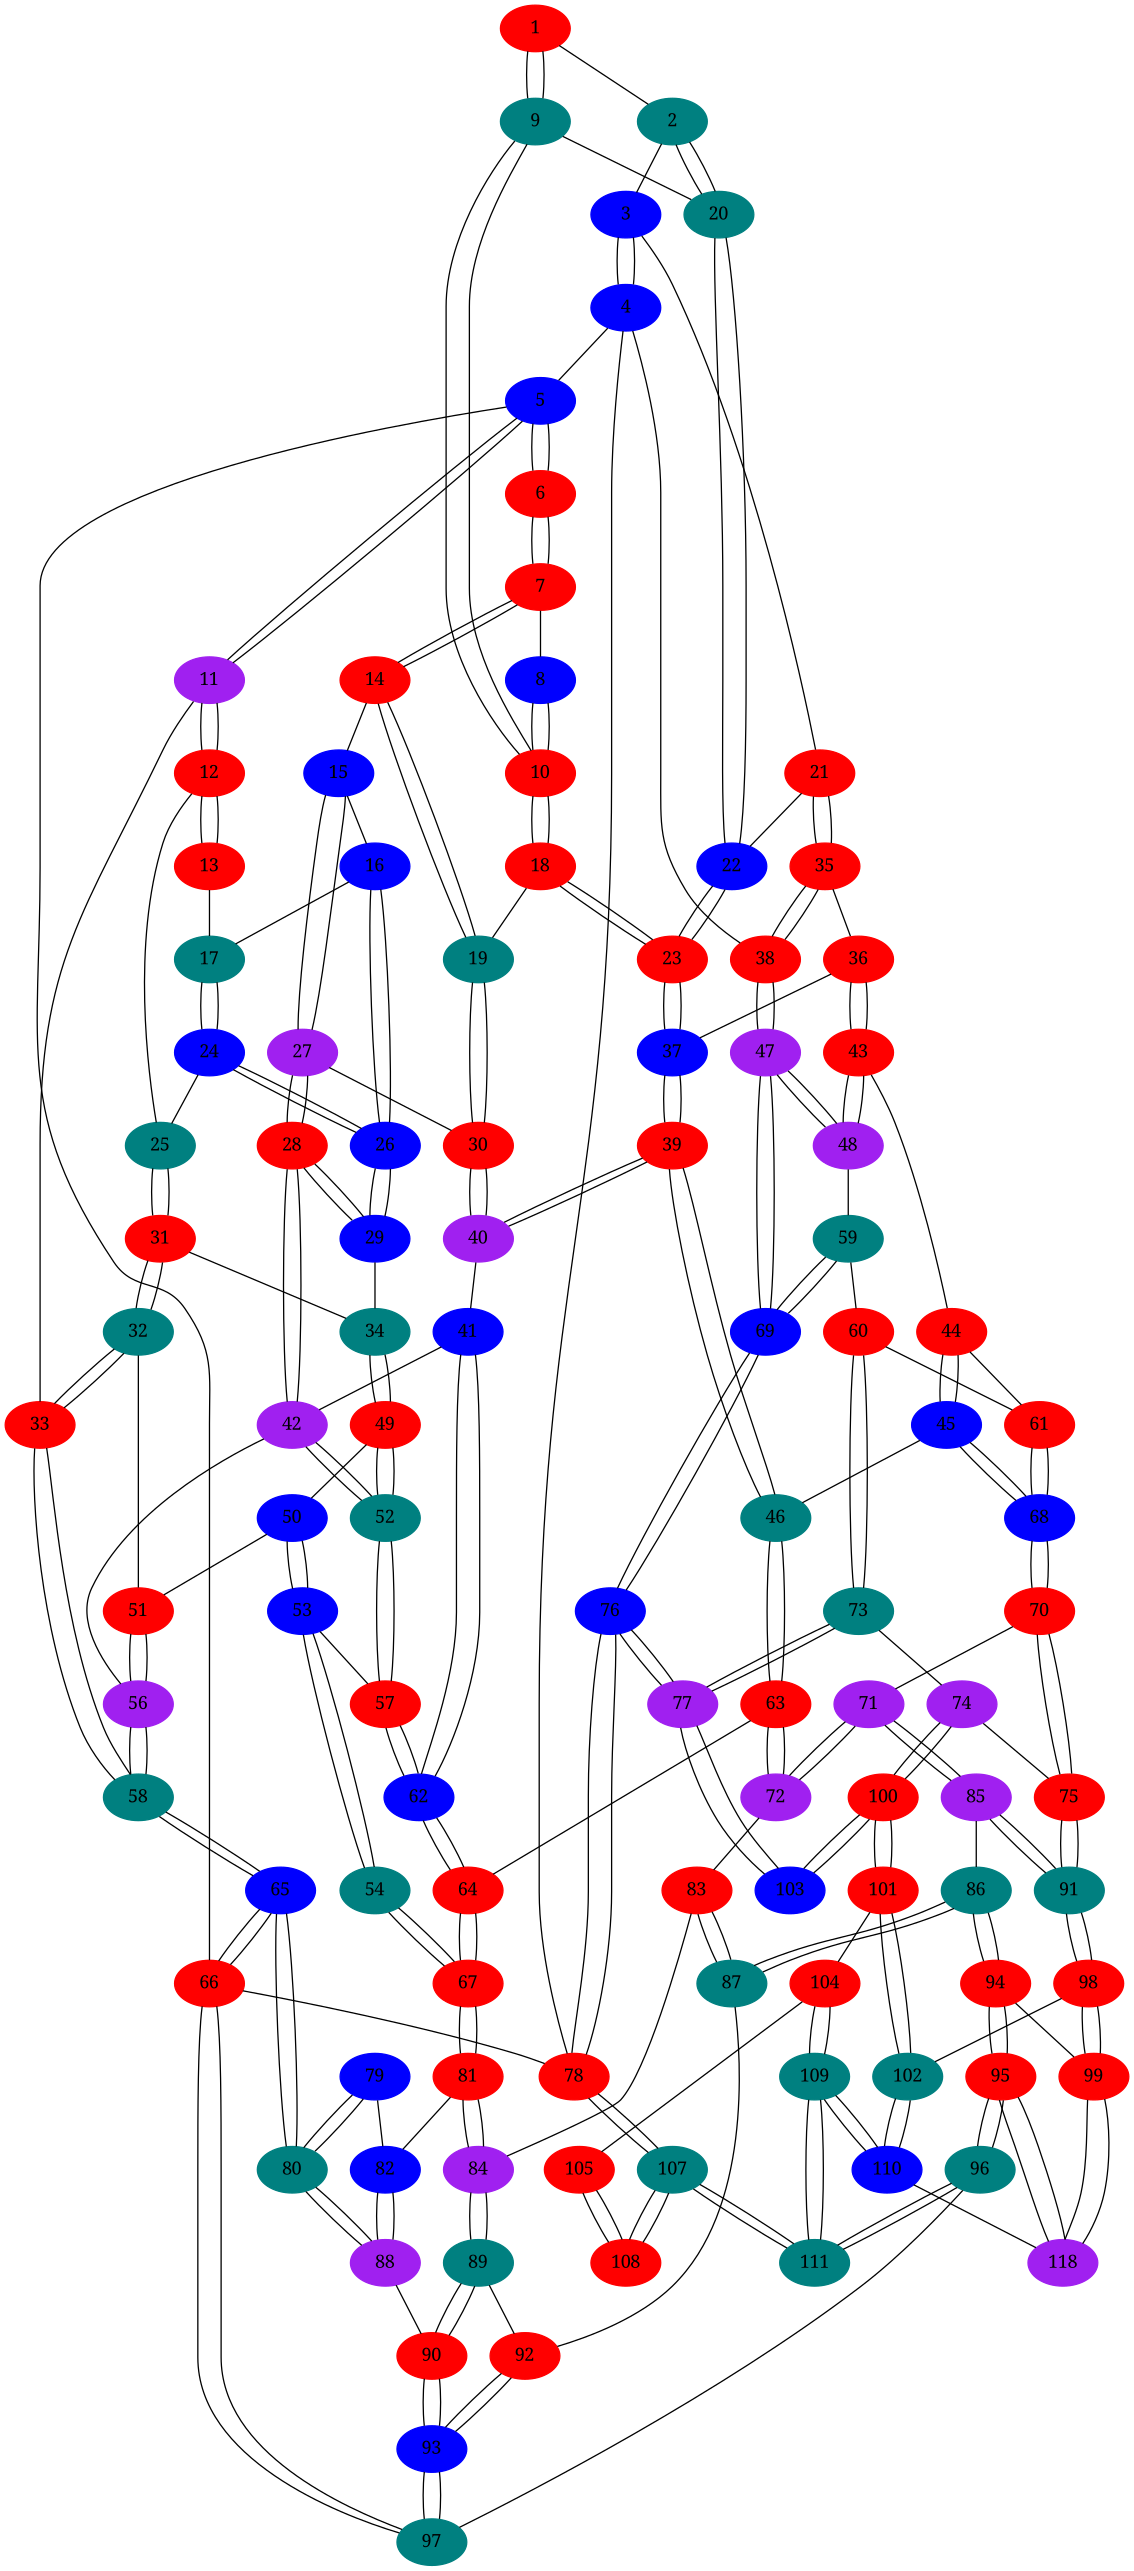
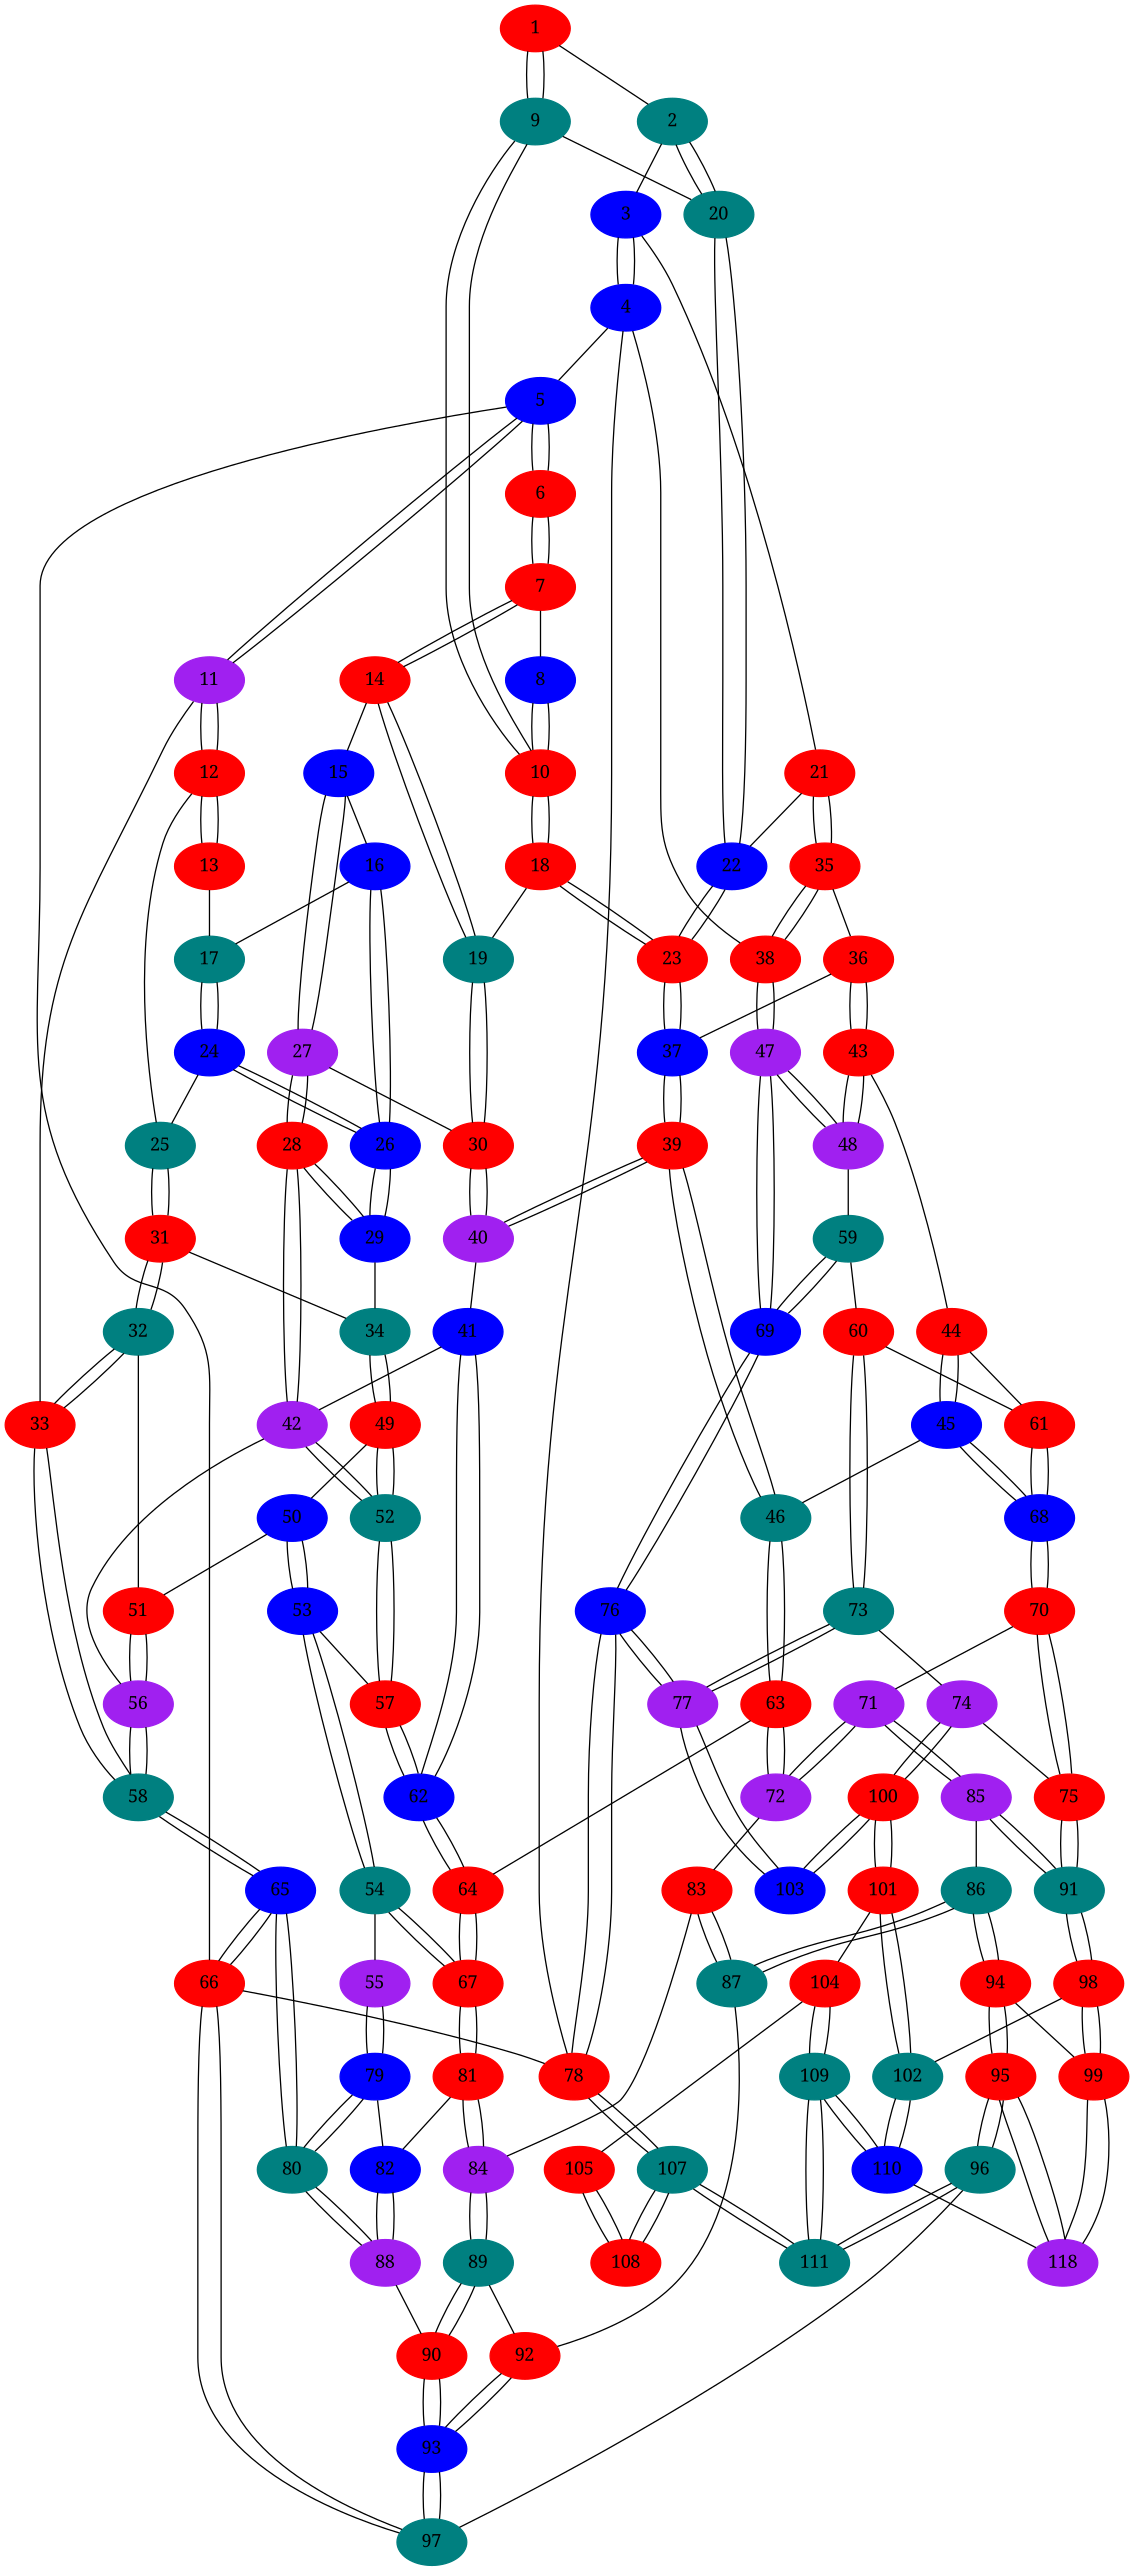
node "55": added
